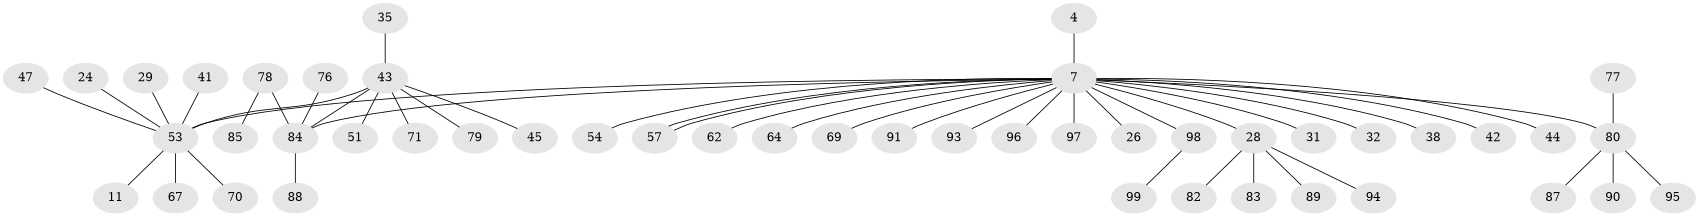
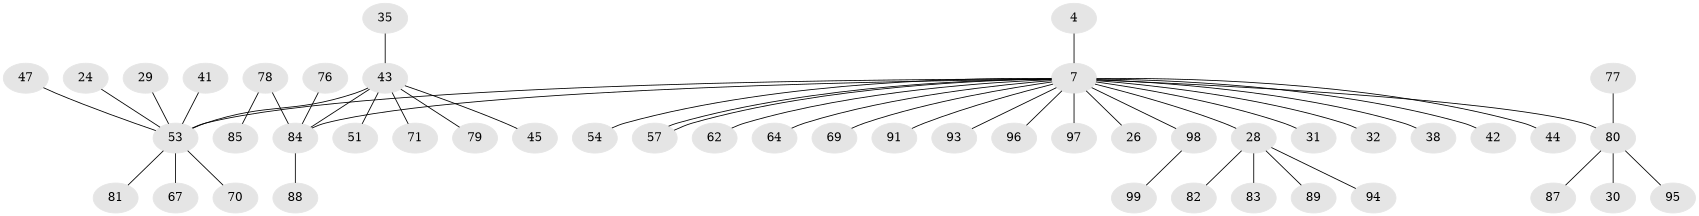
node "11": label "11" -> "81"
node "90": label "90" -> "30"
